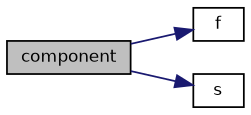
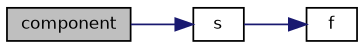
edge "component" -> "f": now "s" -> "f"
